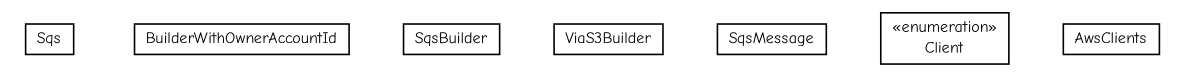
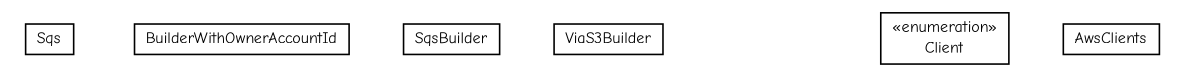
node "SqsMessage": removed
